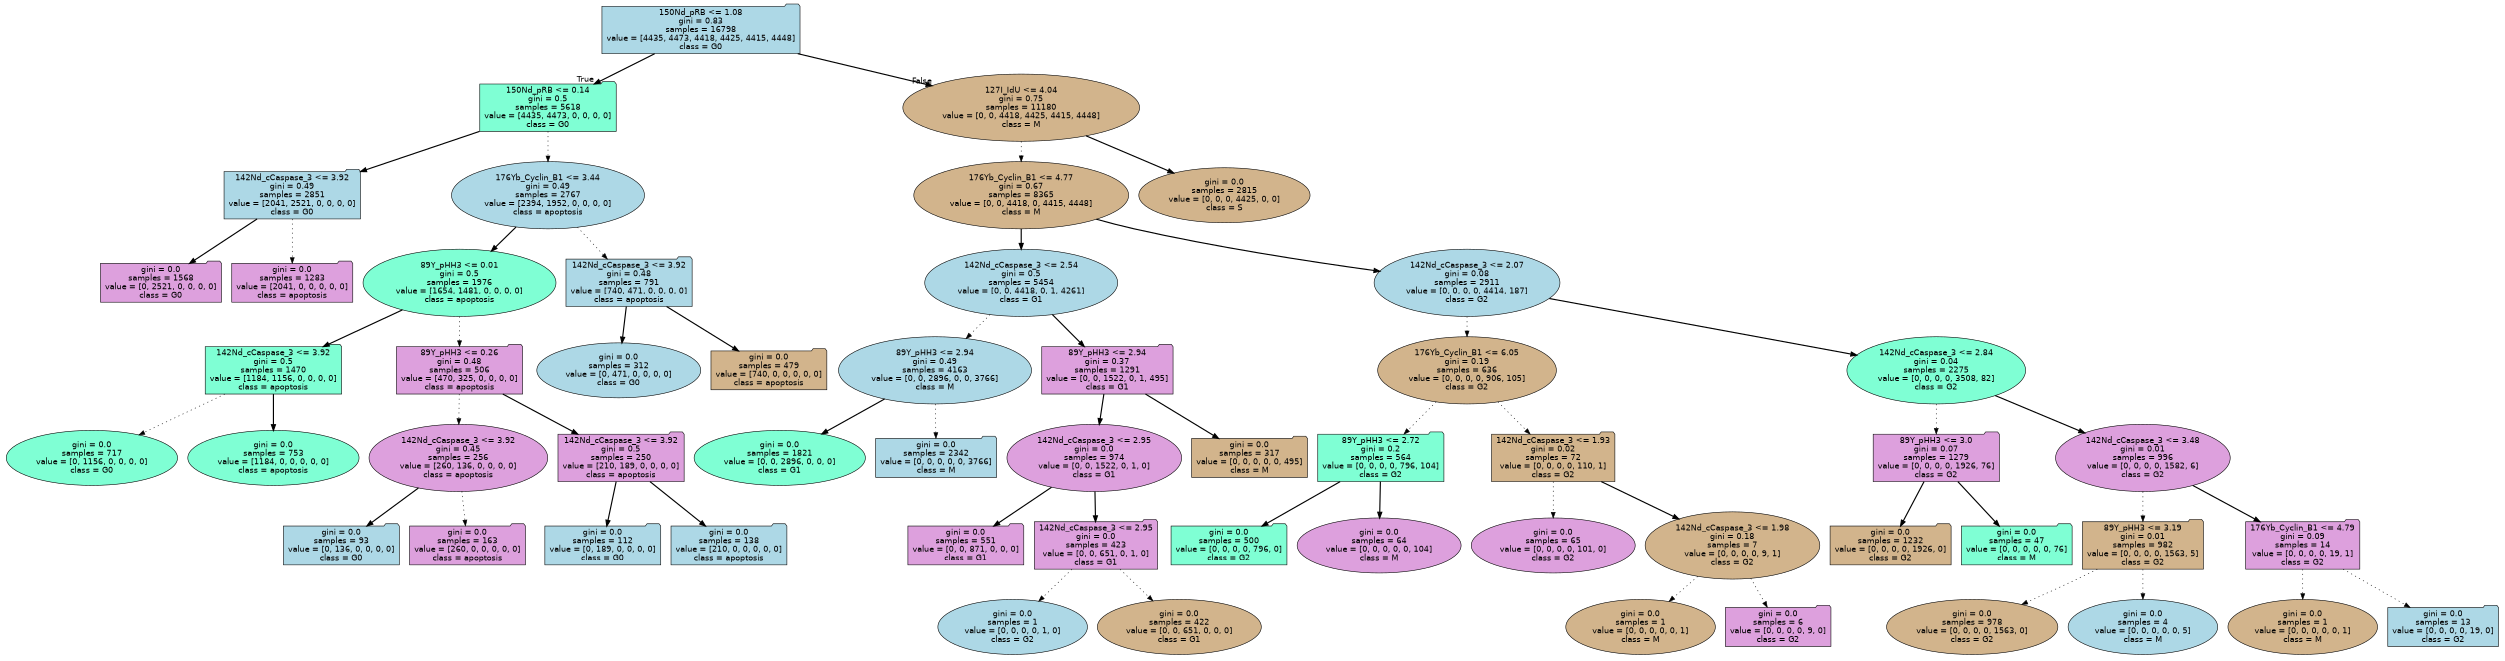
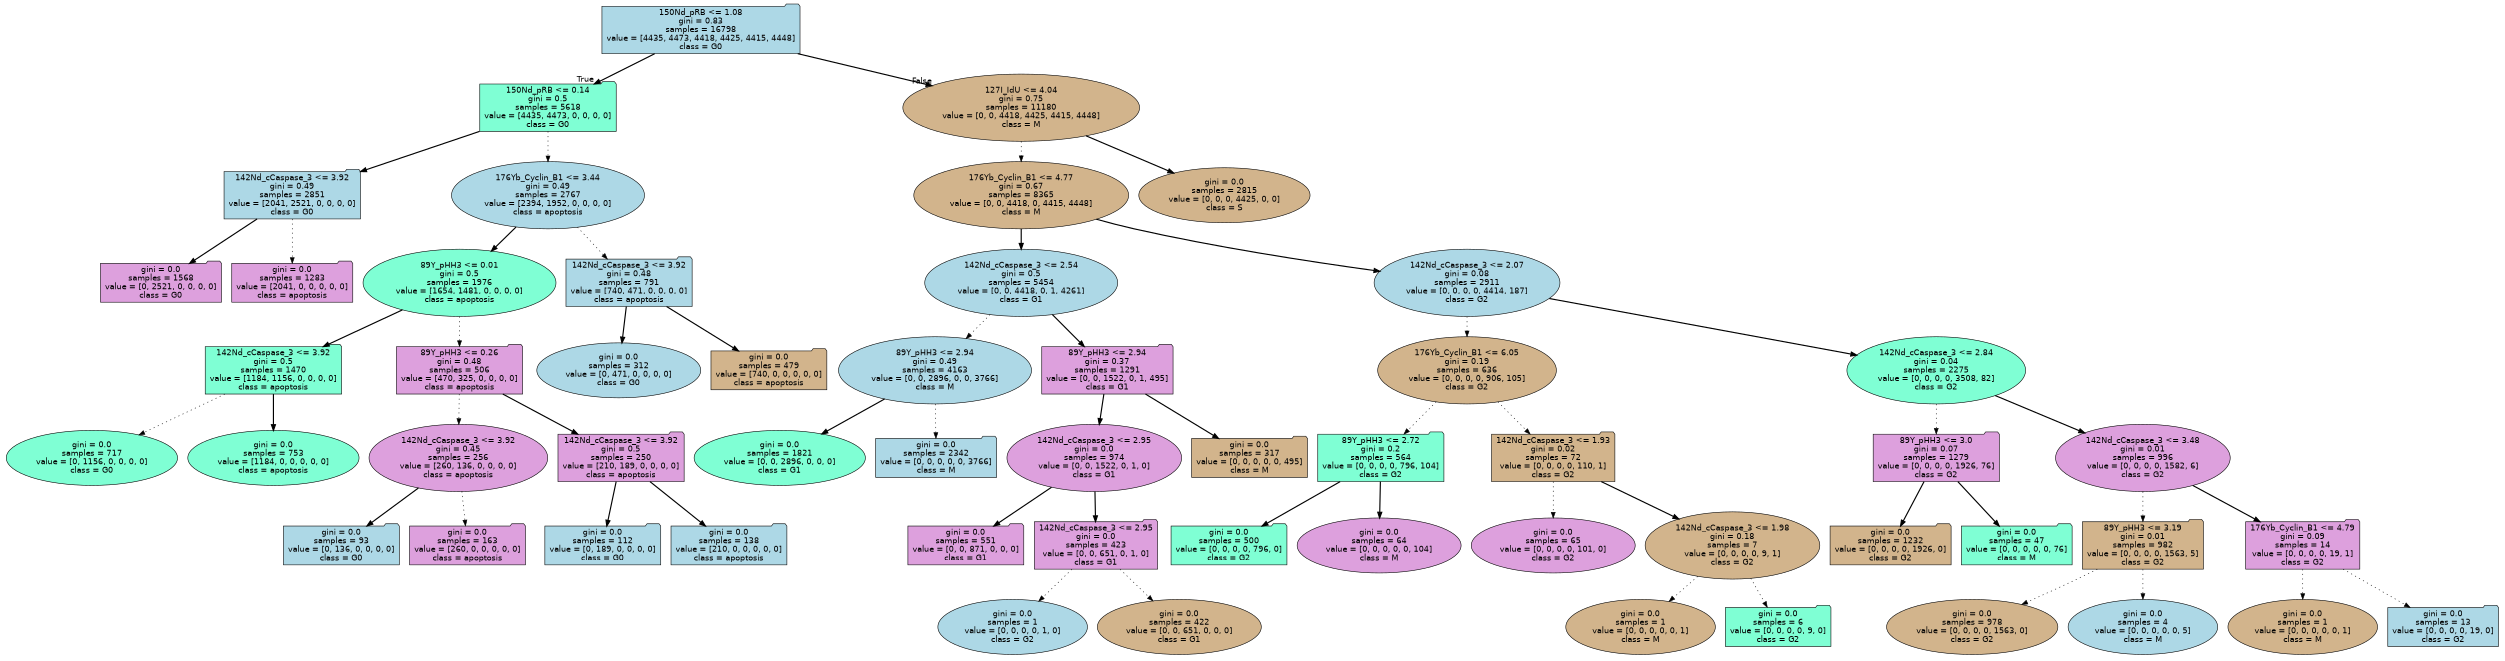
node "gini = 0.0 samples = 6 value = [0, 0, 0, 0, 9, 0] class = G2": fillcolor plum -> aquamarine
